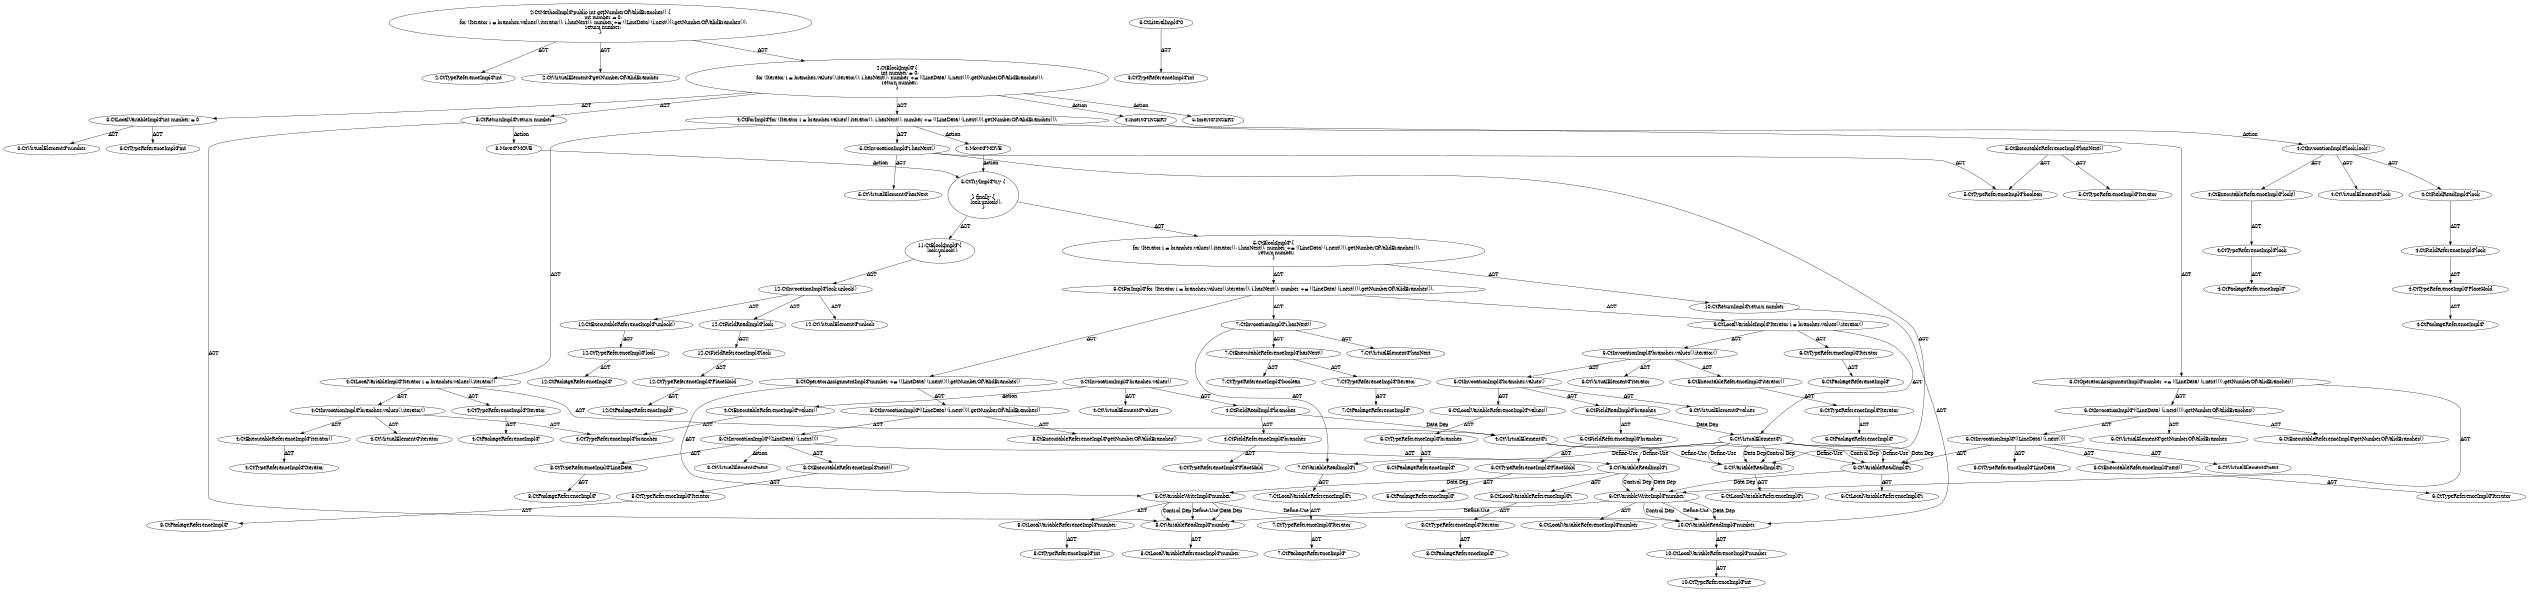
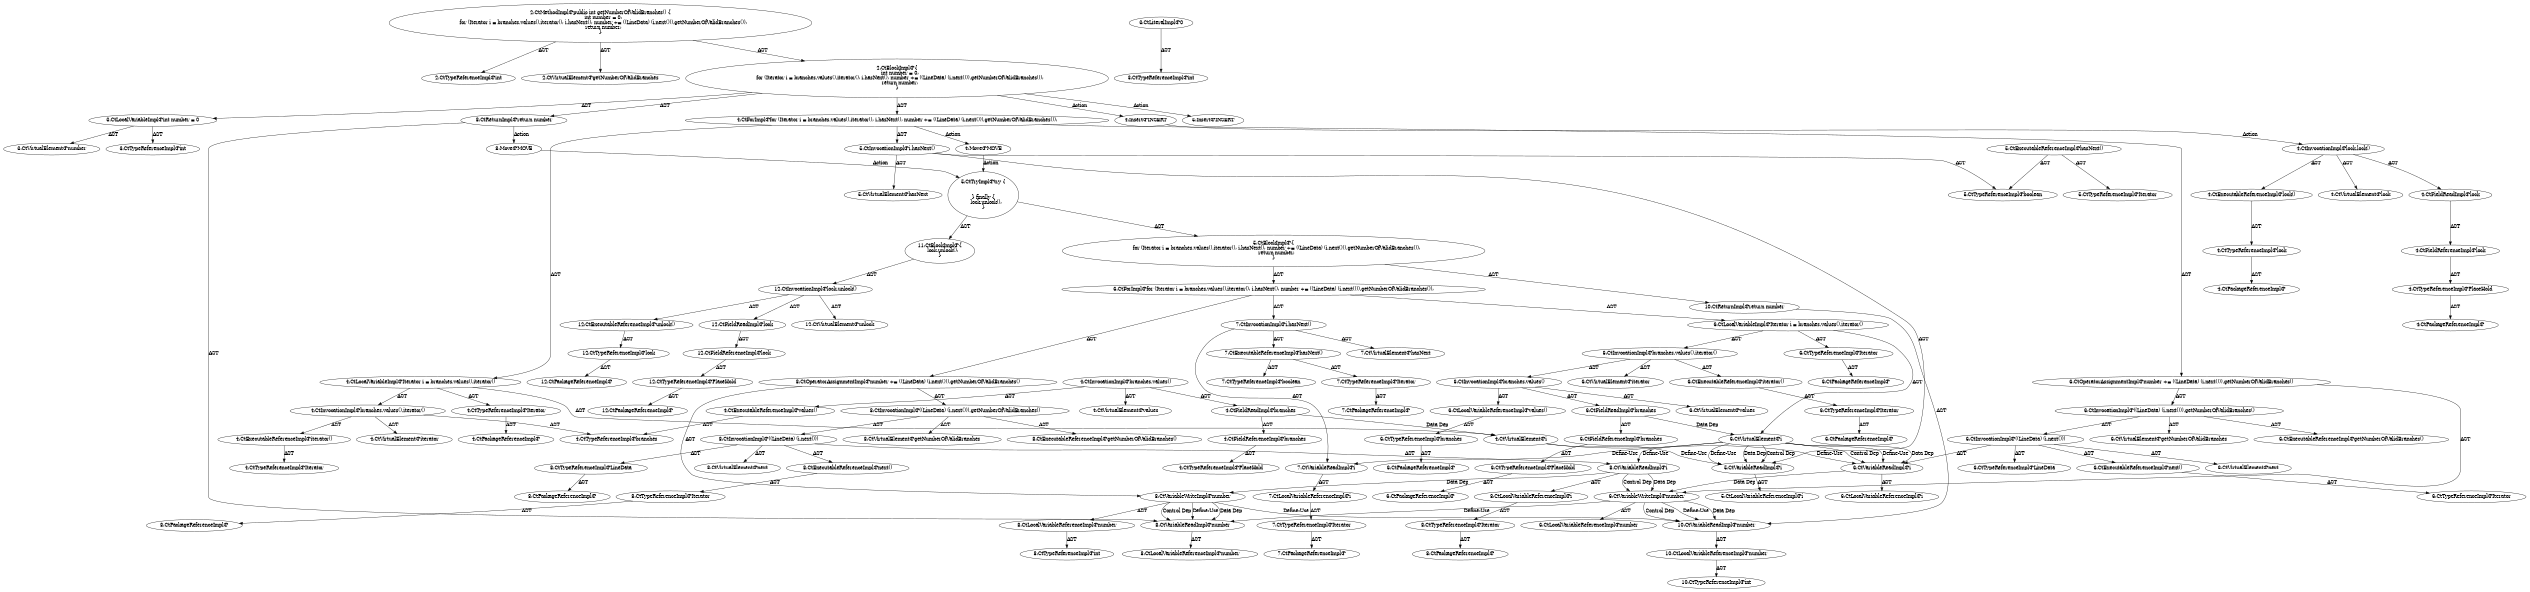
edge "4:CtInvocationImpl@branches.values()" -> "4:CtExecutableReferenceImpl@values()": label "Action" -> "AST"
node "8:CtVirtualElement@getNumberOfValidBranches": added
edge "8:CtInvocationImpl@((LineData) (i.next()))" -> "8:CtVirtualElement@next": label "Action" -> "AST"
